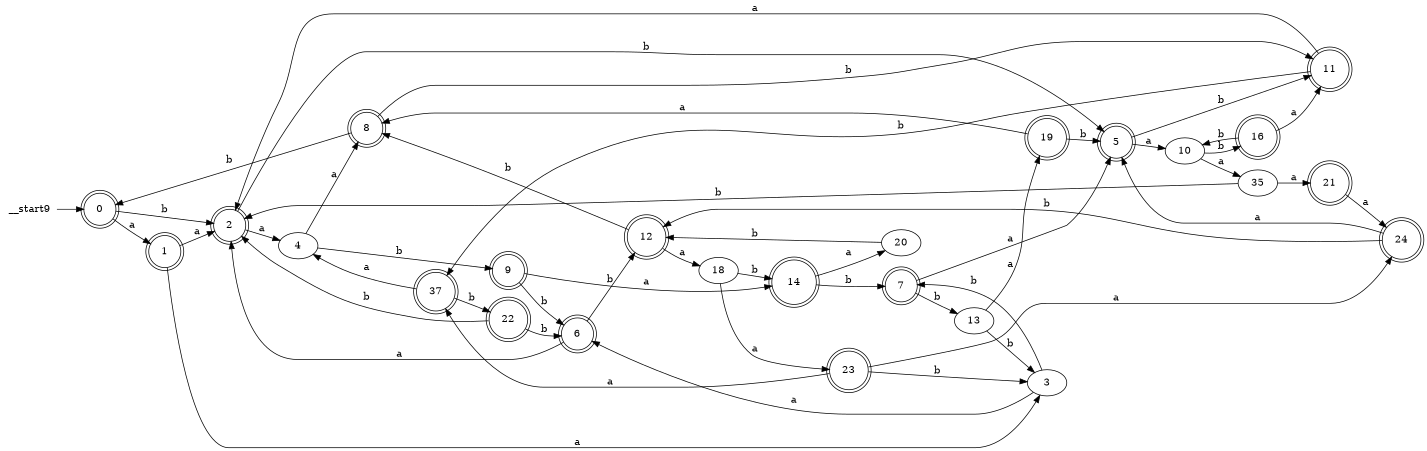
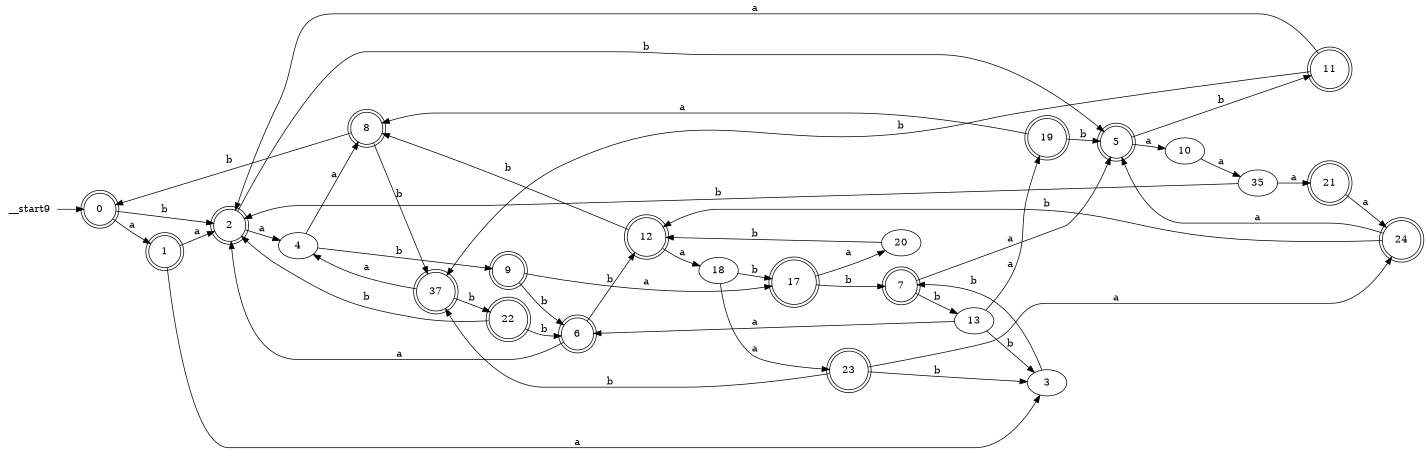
edge "8" -> "11": now "8" -> "37"
node "16": removed
node "14": label "14" -> "17"
edge "23" -> "37": label "a" -> "b"
edge "3" -> "6": now "13" -> "6"
